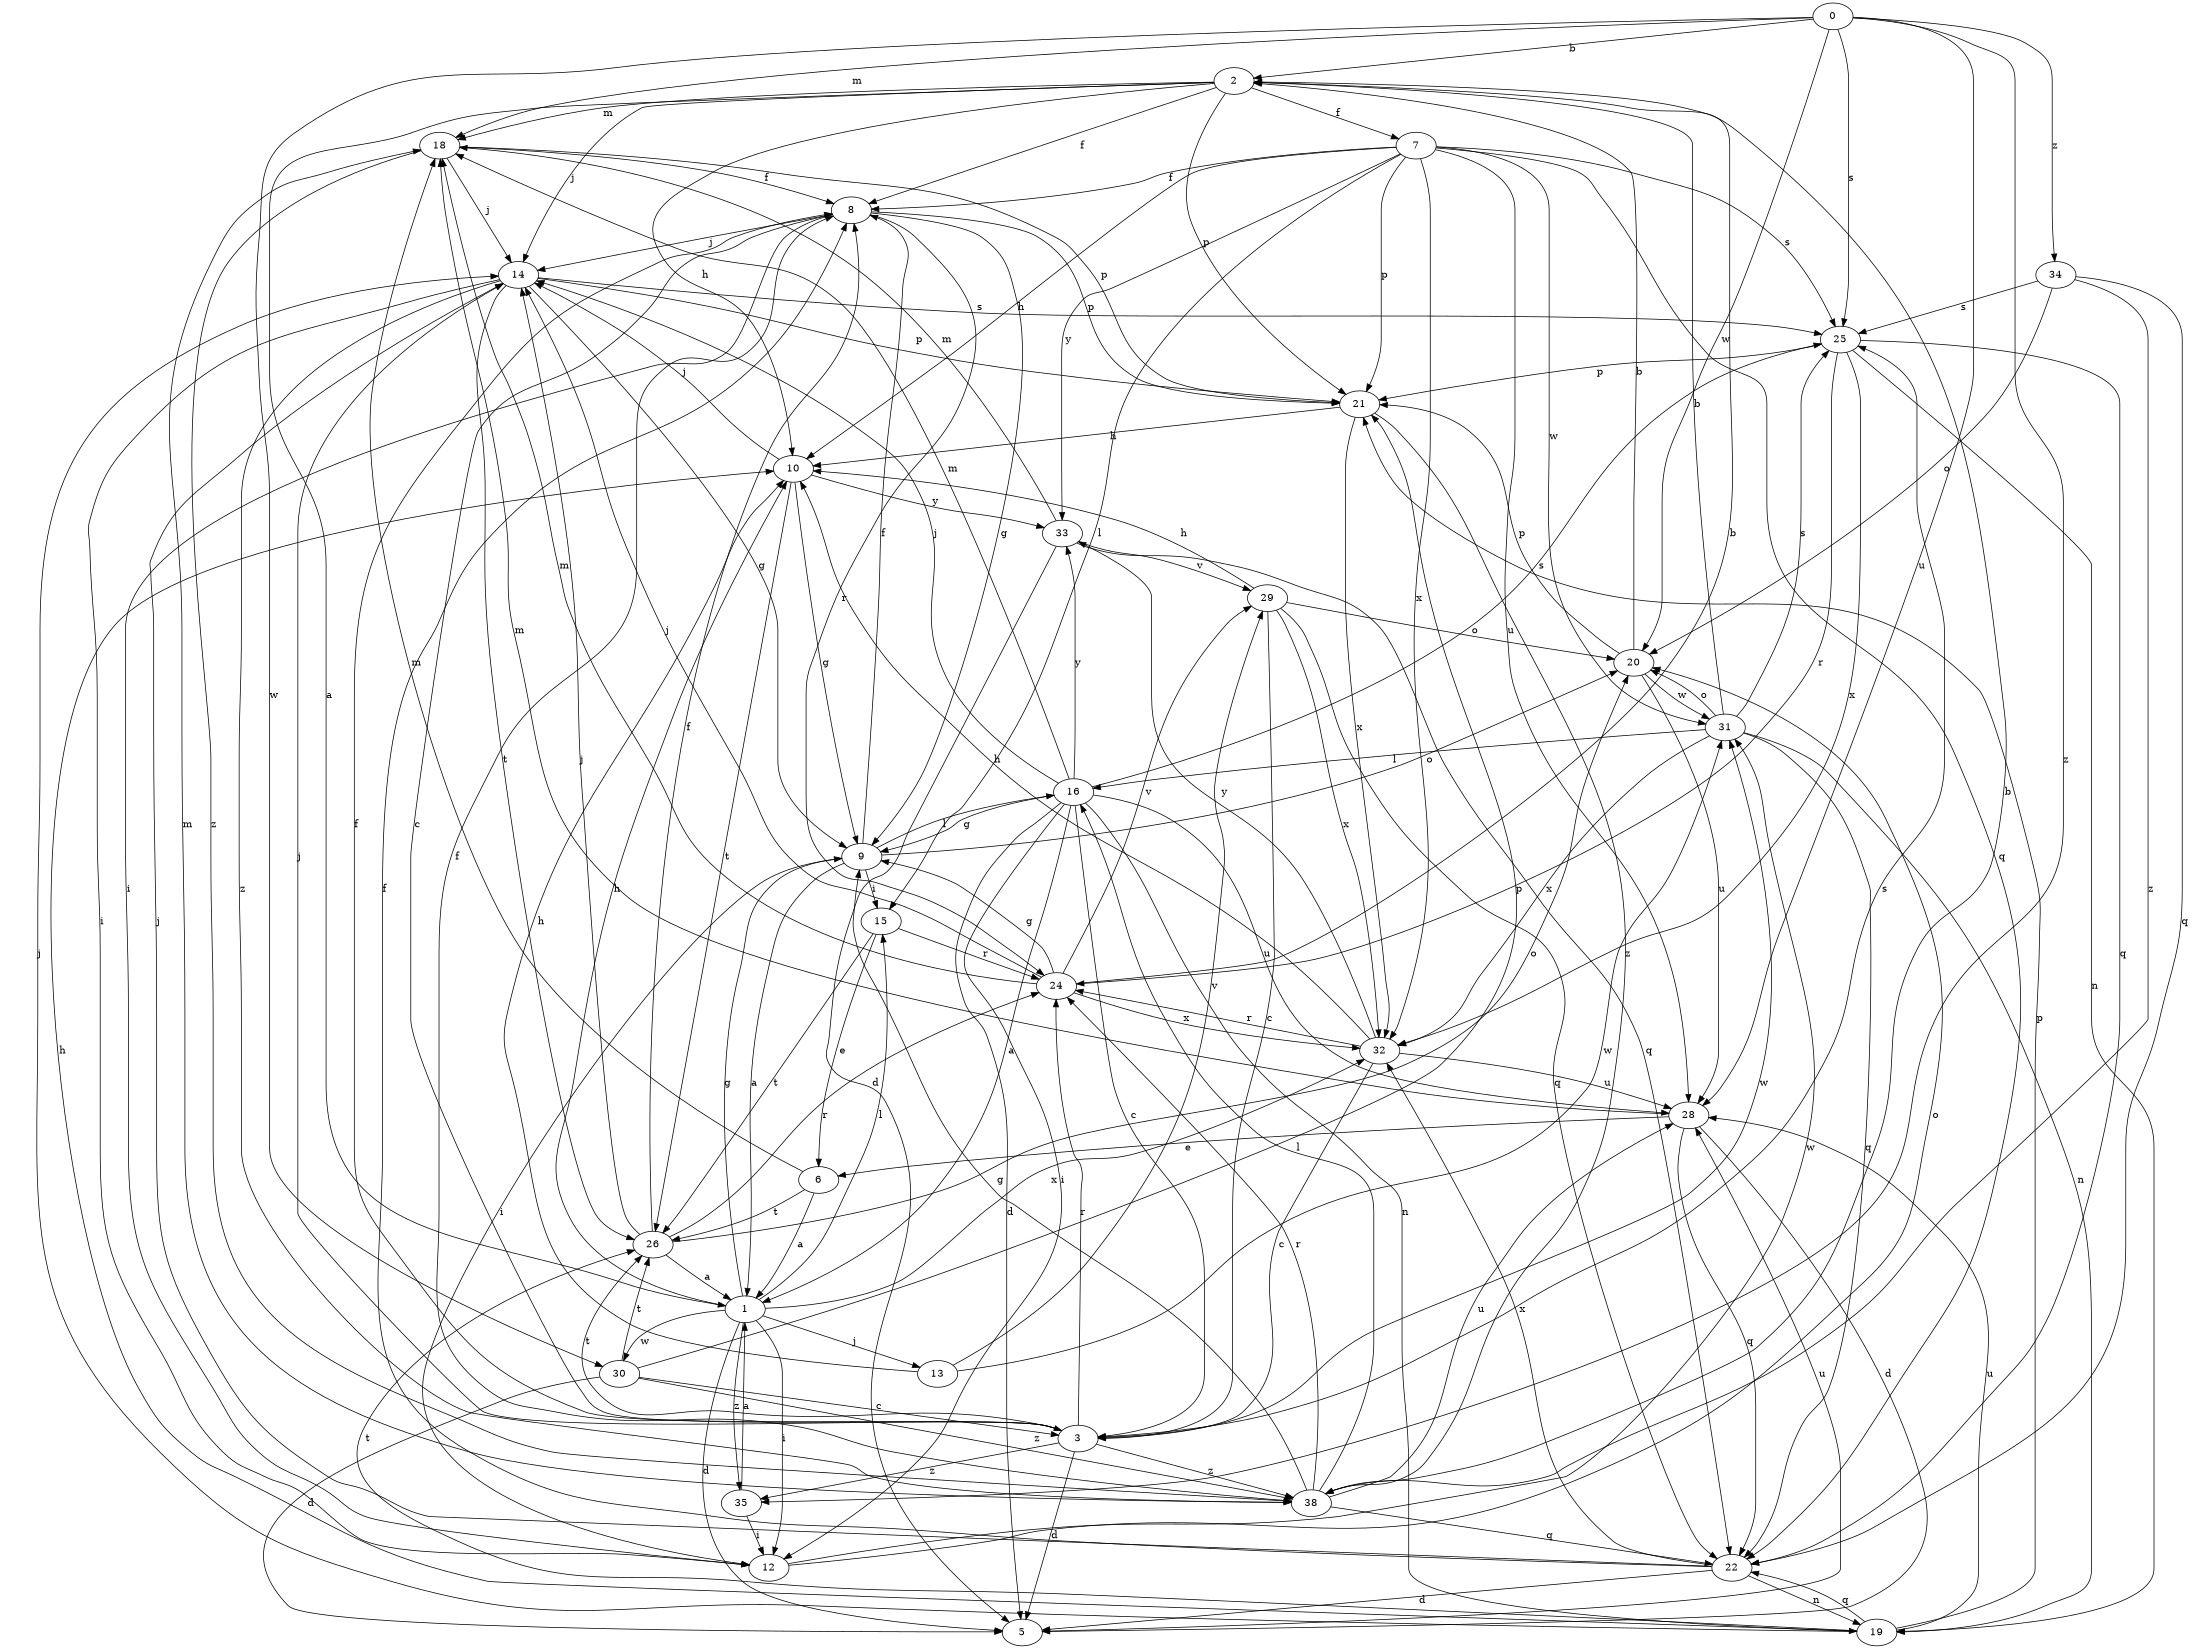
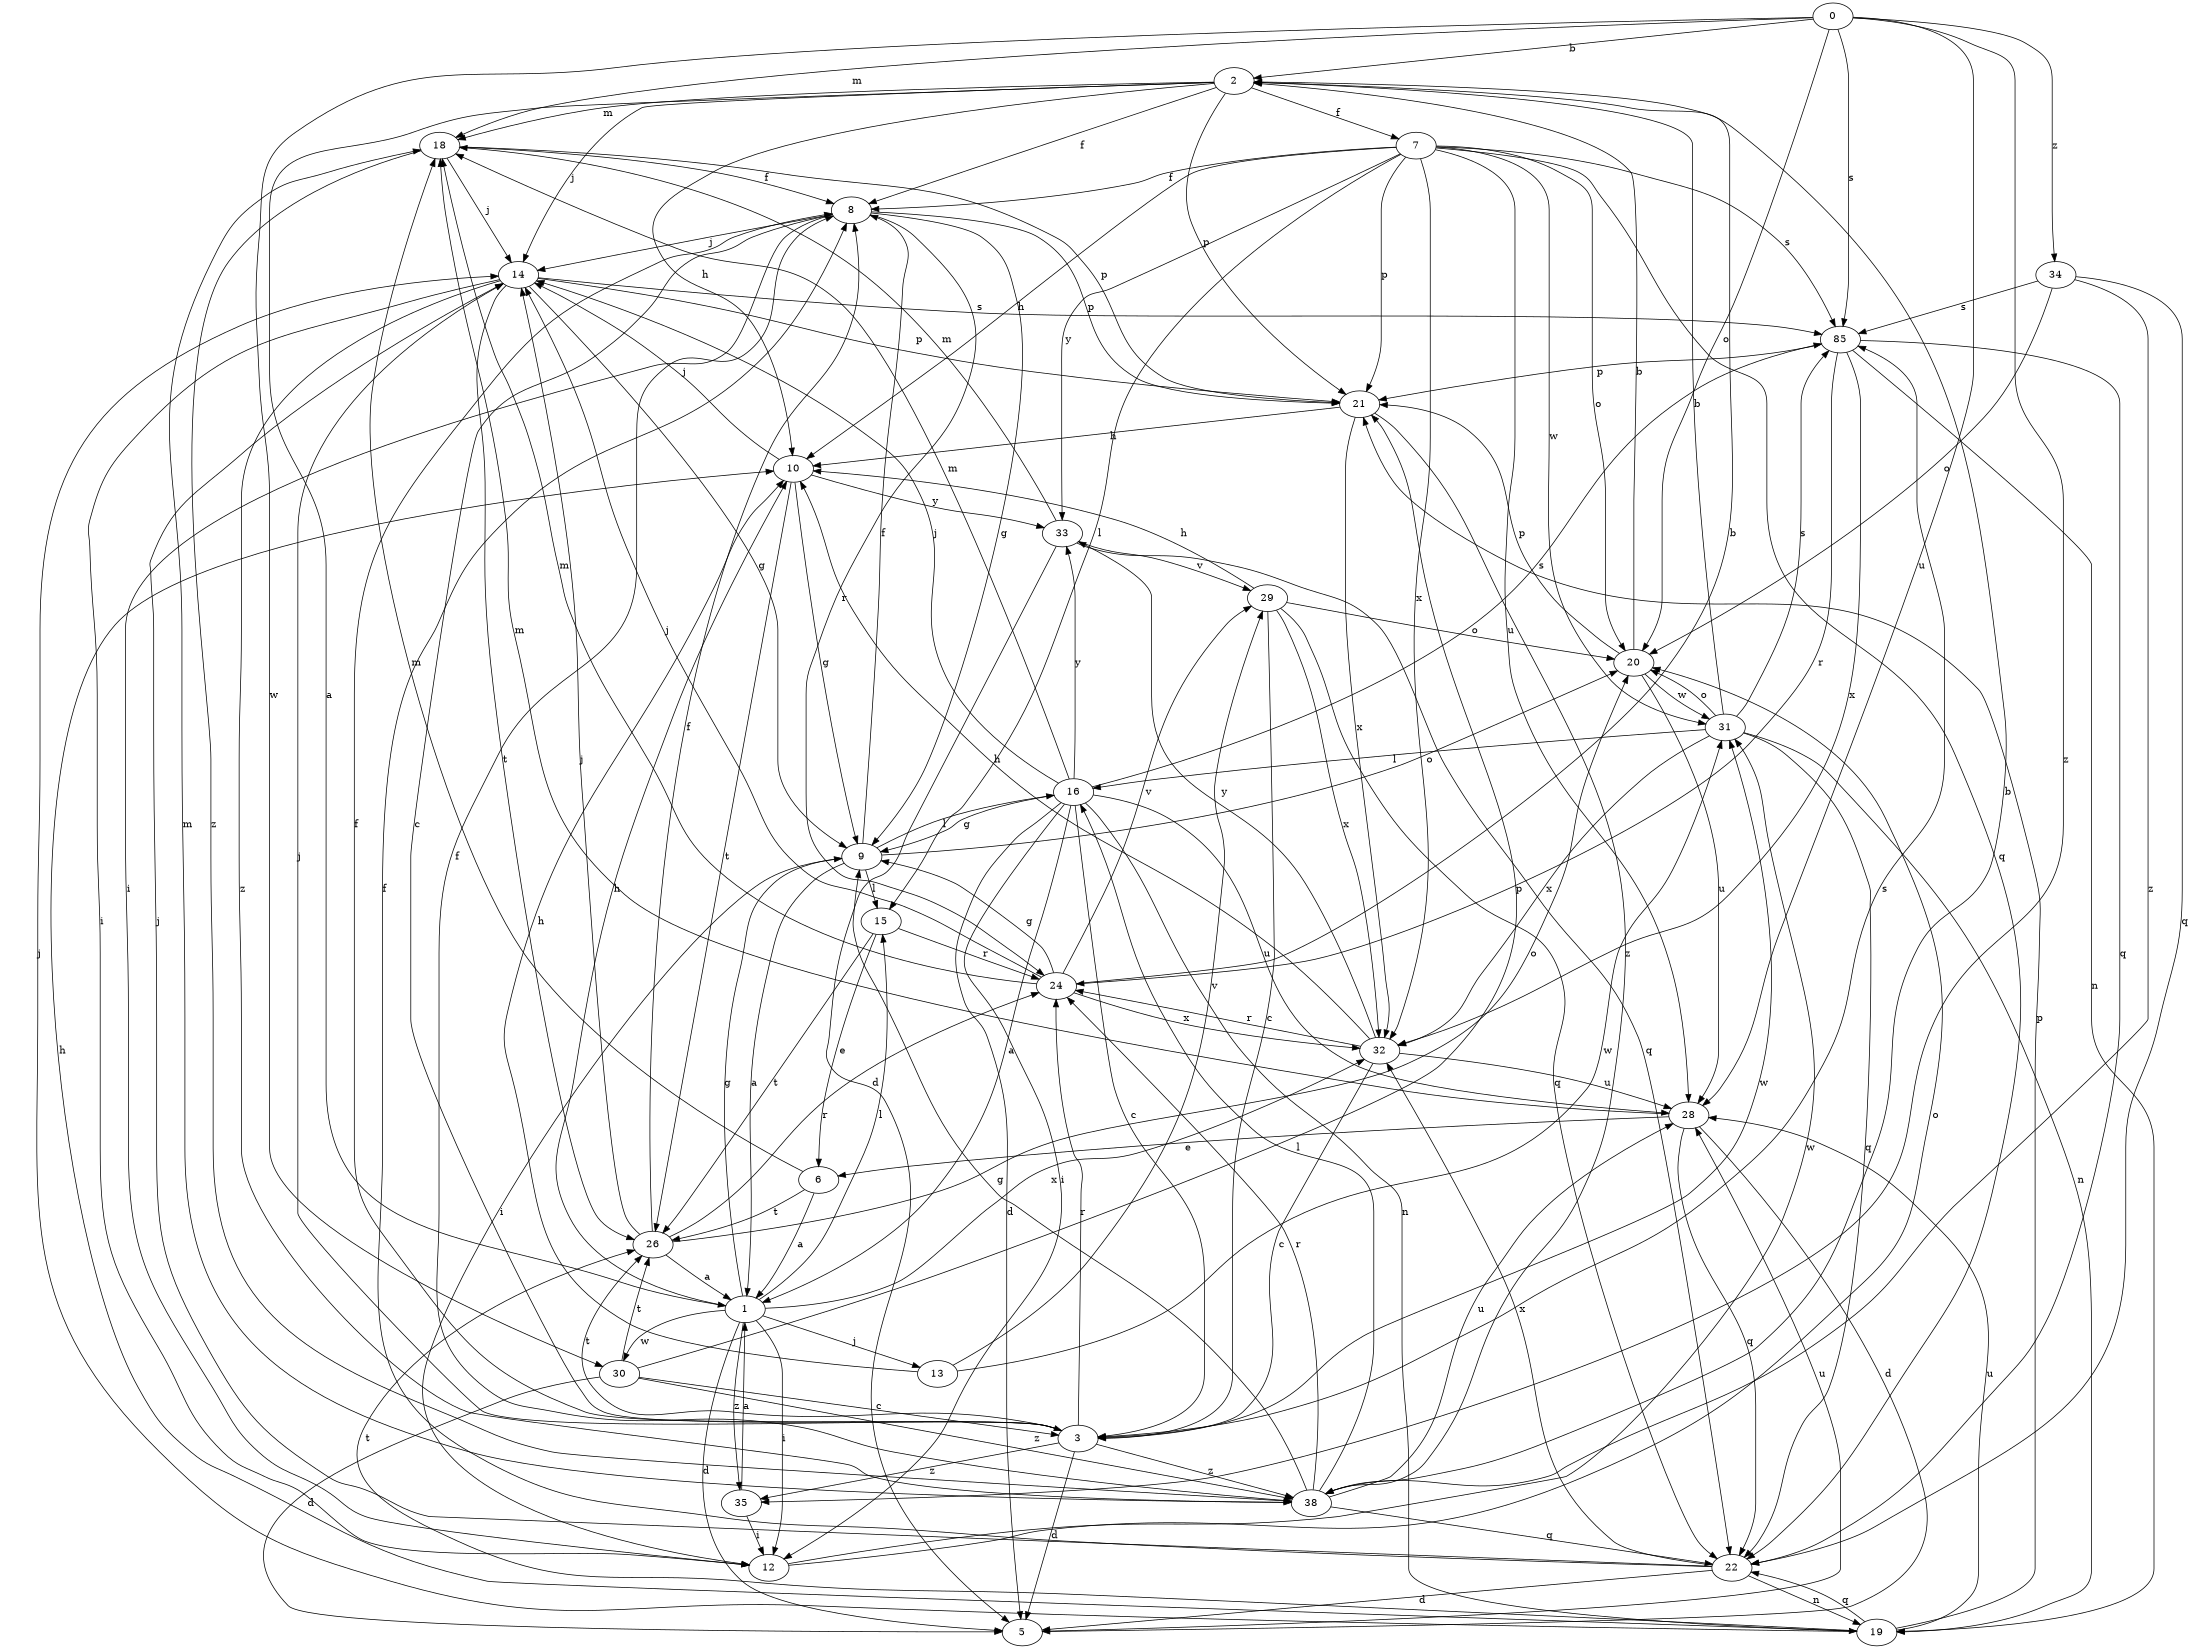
edge "7" -> "20": added, label "o"
edge "0" -> "20": label "w" -> "o"
node "25": label "25" -> "85"
edge "9" -> "15": label "i" -> "l"
